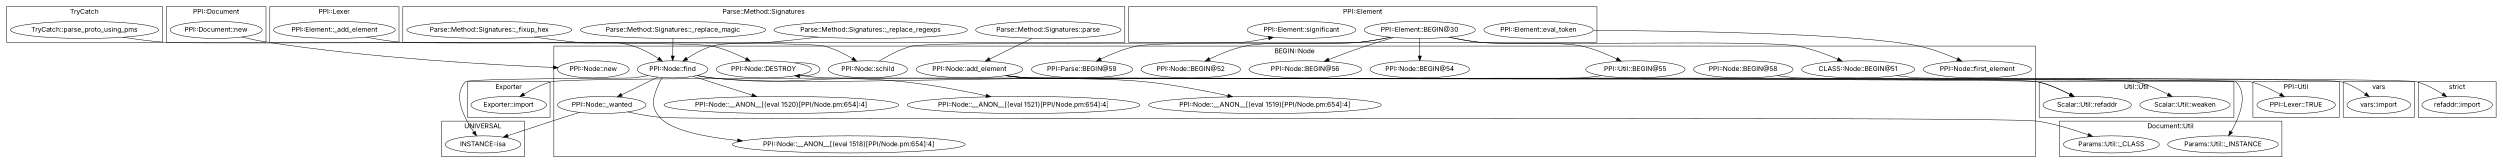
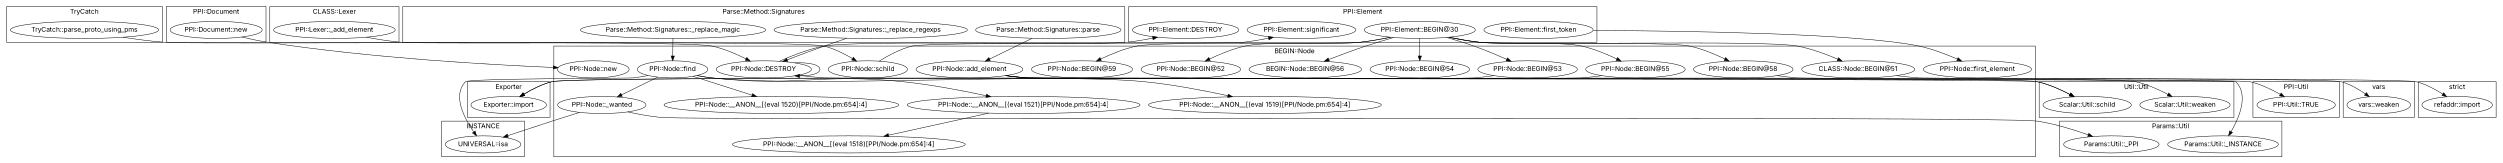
cluster "PPI::Lexer": label "PPI::Lexer" -> "CLASS::Lexer"
node "PPI::Element::_add_element": label "PPI::Element::_add_element" -> "PPI::Lexer::_add_element"
node "Parse::Method::Signatures::_fixup_hex": removed
node "PPI::Element::DESTROY": added
node "PPI::Element::eval_token": label "PPI::Element::eval_token" -> "PPI::Element::first_token"
edge "Parse::Method::Signatures::_replace_regexps" -> "PPI::Node::find": now "Parse::Method::Signatures::_replace_regexps" -> "PPI::Node::DESTROY"
edge "PPI::Element::BEGIN@30" -> "PPI::Node::BEGIN@58": added
node "PPI::Parse::BEGIN@59": label "PPI::Parse::BEGIN@59" -> "PPI::Node::BEGIN@59"
node "PPI::Node::BEGIN@56": label "PPI::Node::BEGIN@56" -> "BEGIN::Node::BEGIN@56"
node "PPI::Node::BEGIN@53": added
node "PPI::Util::BEGIN@55": label "PPI::Util::BEGIN@55" -> "PPI::Node::BEGIN@55"
node "Scalar::Util::refaddr": label "Scalar::Util::refaddr" -> "Scalar::Util::schild"
node "PPI::Lexer::TRUE": label "PPI::Lexer::TRUE" -> "PPI::Util::TRUE"
node "vars::import": label "vars::import" -> "vars::weaken"
cluster "UNIVERSAL": label "UNIVERSAL" -> "INSTANCE"
cluster "Document::Util": label "Document::Util" -> "Params::Util"
edge "PPI::Node::find" -> "PPI::Node::__ANON__[(eval 1518)[PPI/Node.pm:654]:4]": now "PPI::Node::__ANON__[(eval 1521)[PPI/Node.pm:654]:4]" -> "PPI::Node::__ANON__[(eval 1518)[PPI/Node.pm:654]:4]"
node "INSTANCE::isa": label "INSTANCE::isa" -> "UNIVERSAL::isa"
node "Params::Util::_CLASS": label "Params::Util::_CLASS" -> "Params::Util::_PPI"
